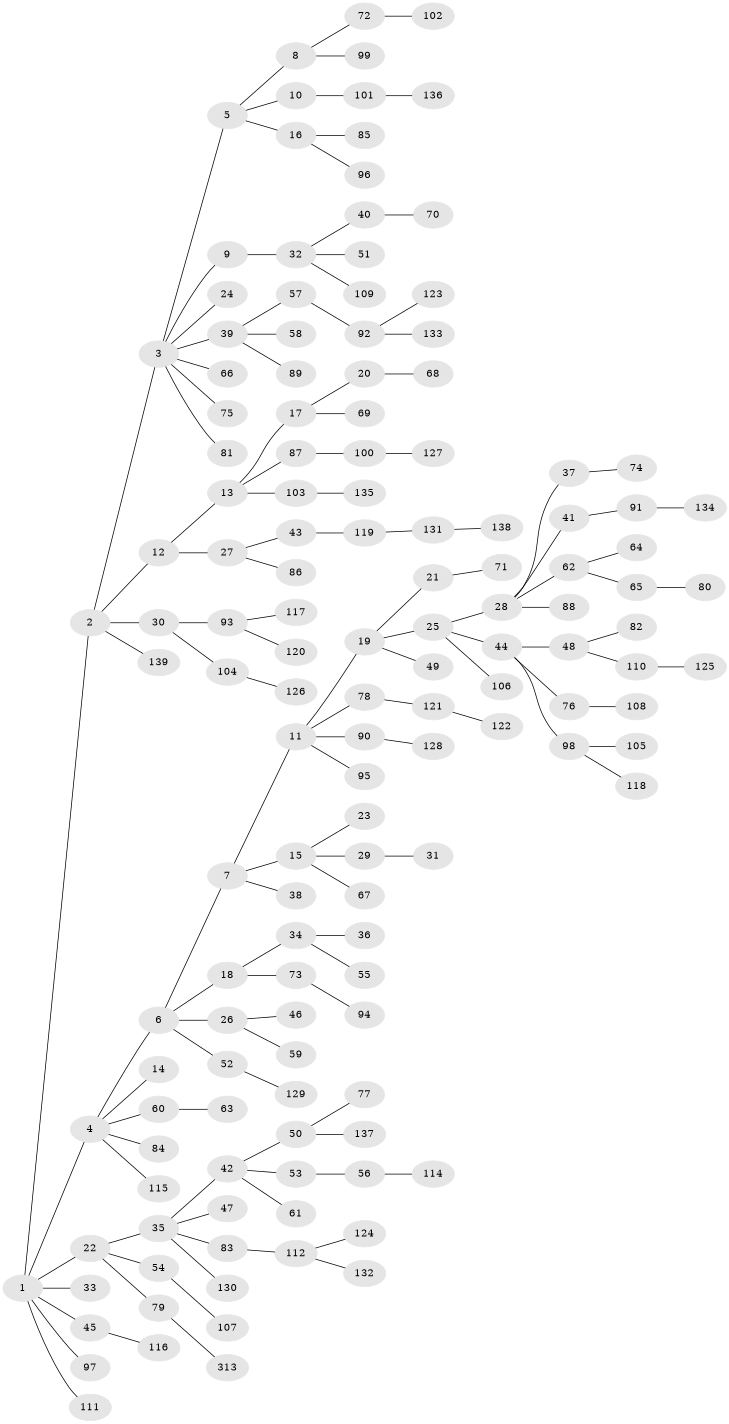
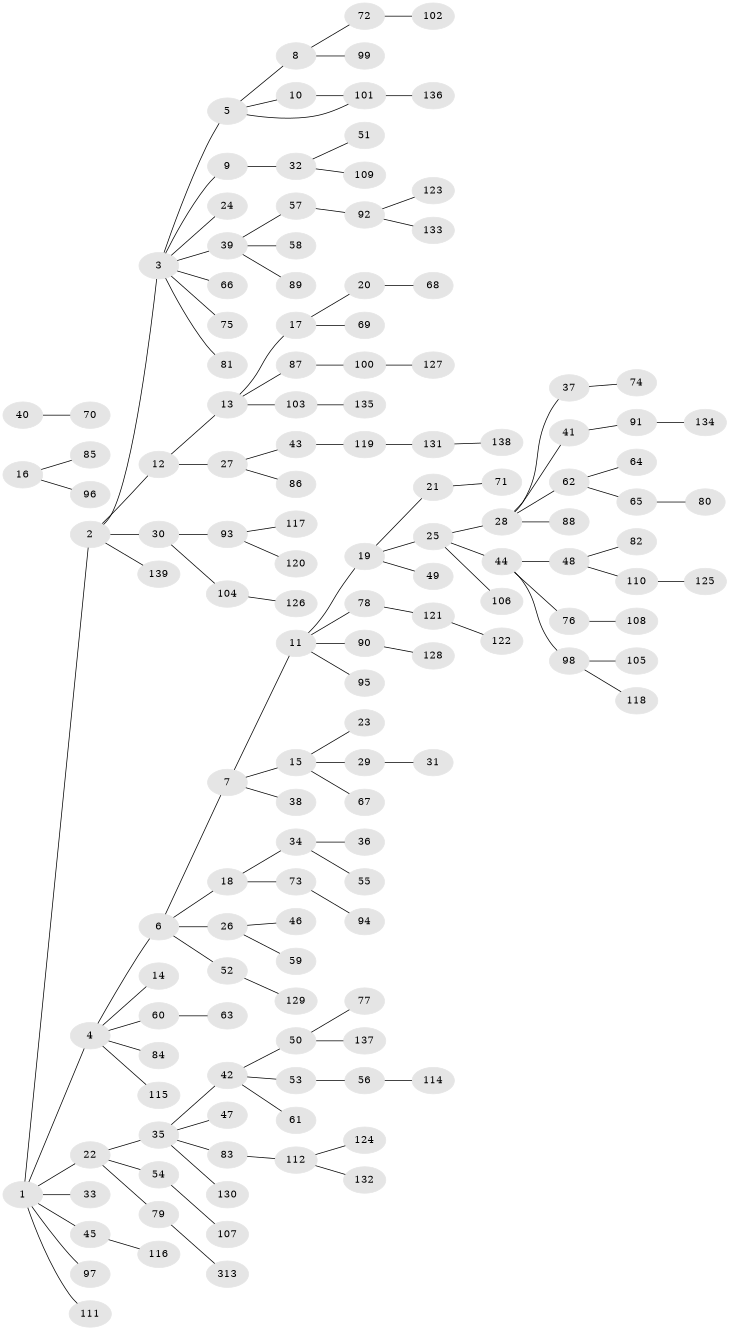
edge "5" -- "16": now "5" -- "101"
edge "40" -- "32": removed
